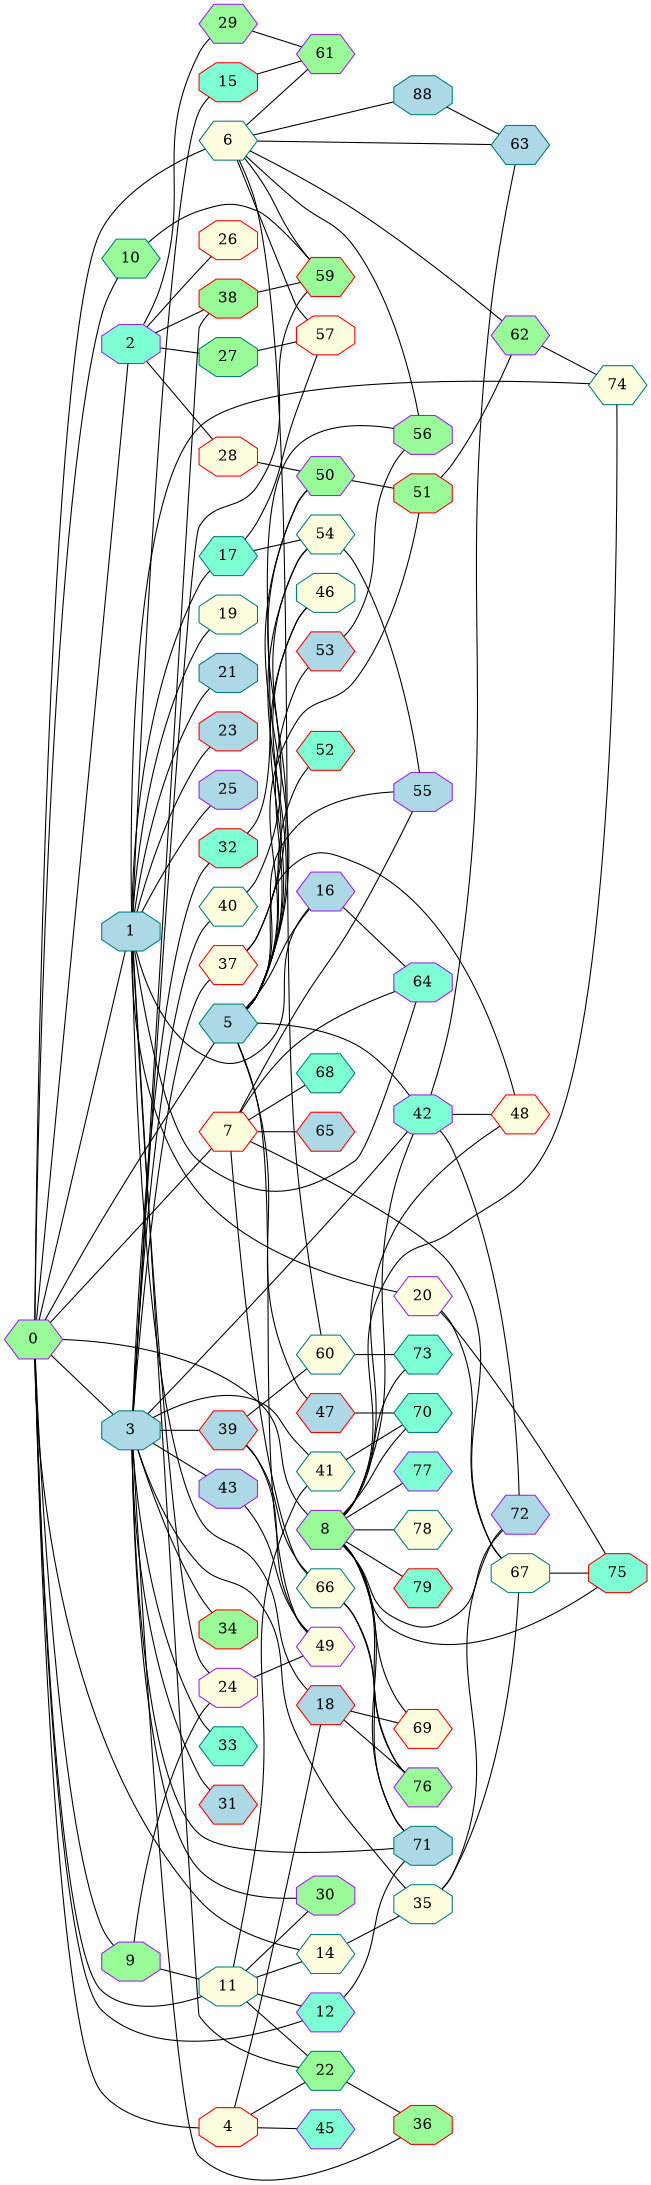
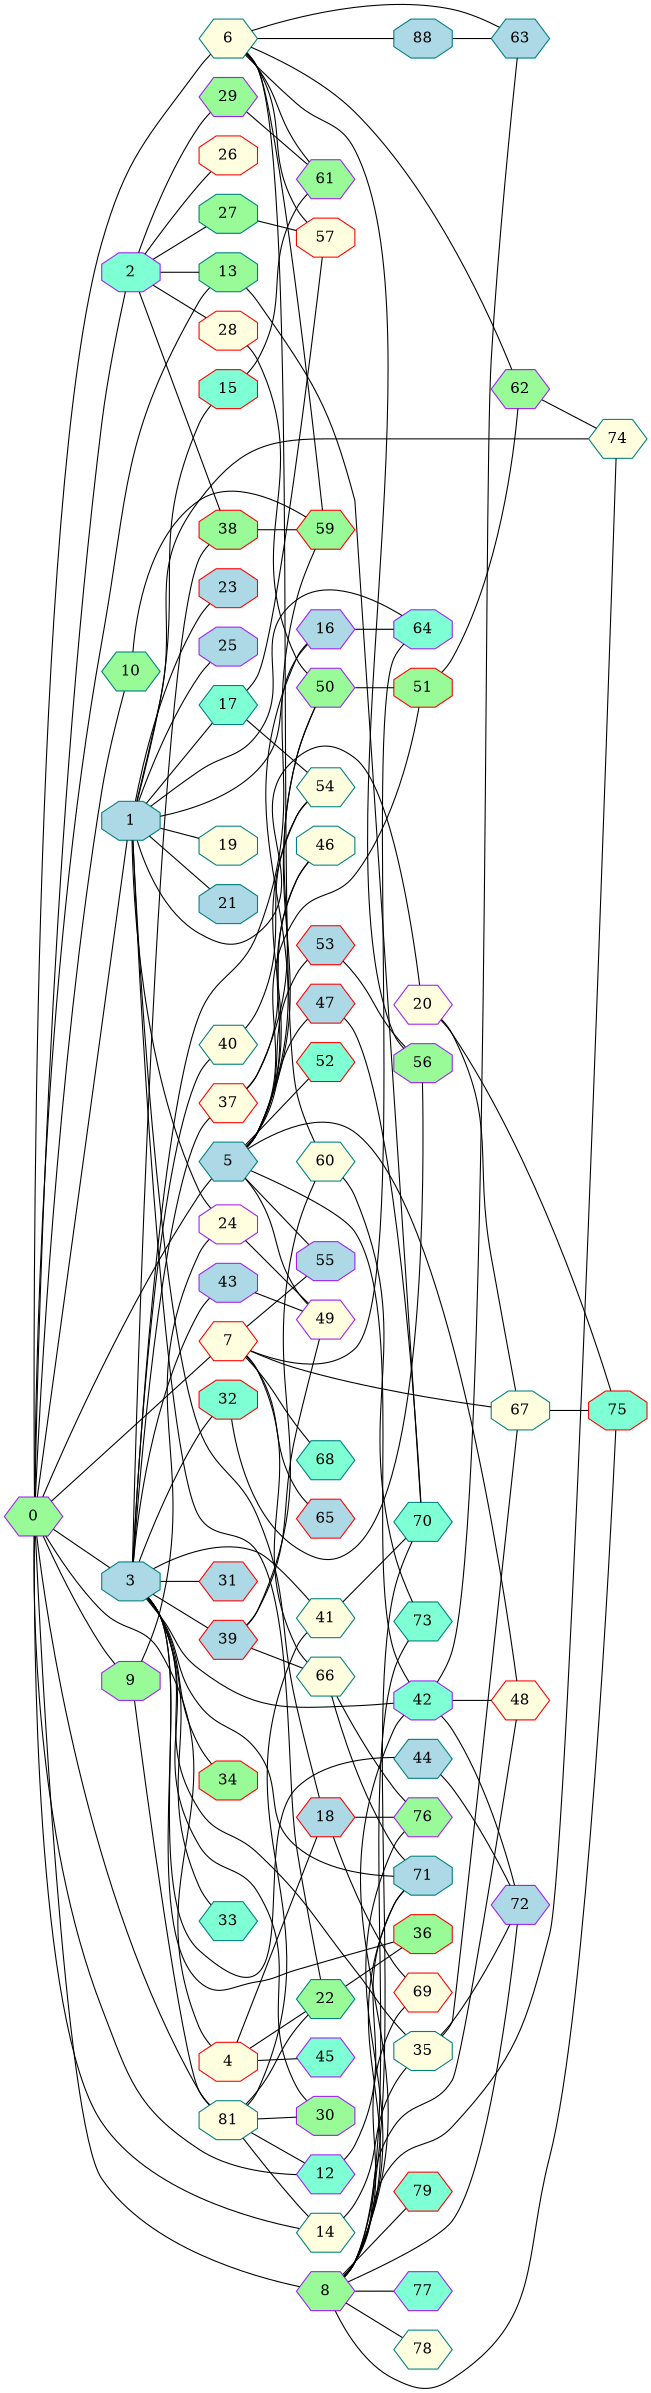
node "13": added
edge "54" -- "55": removed
node "44": added
node "11": label "11" -> "81"
